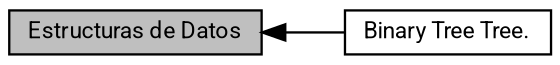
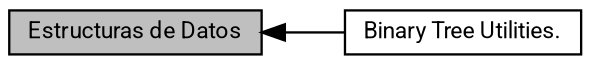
node "Binary Tree Tree.": label "Binary Tree Tree." -> "Binary Tree Utilities."
